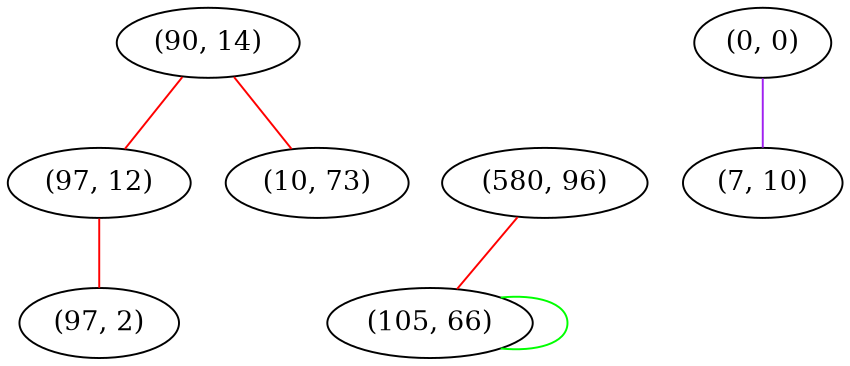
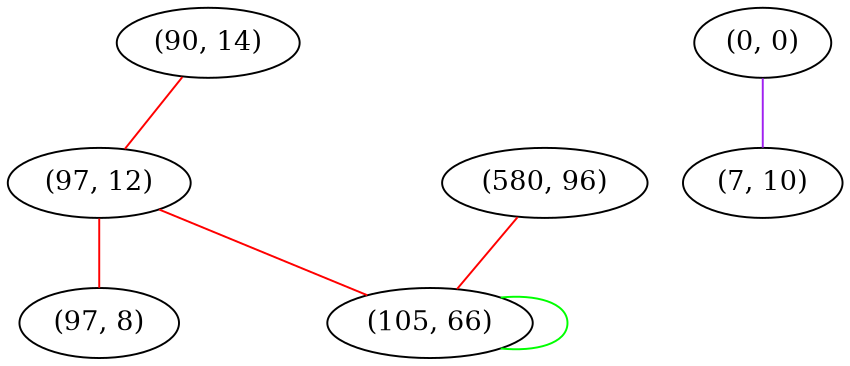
node "(10, 73)": removed
edge "(97, 12)" -- "(105, 66)": added
node "(97, 2)": label "(97, 2)" -> "(97, 8)"
